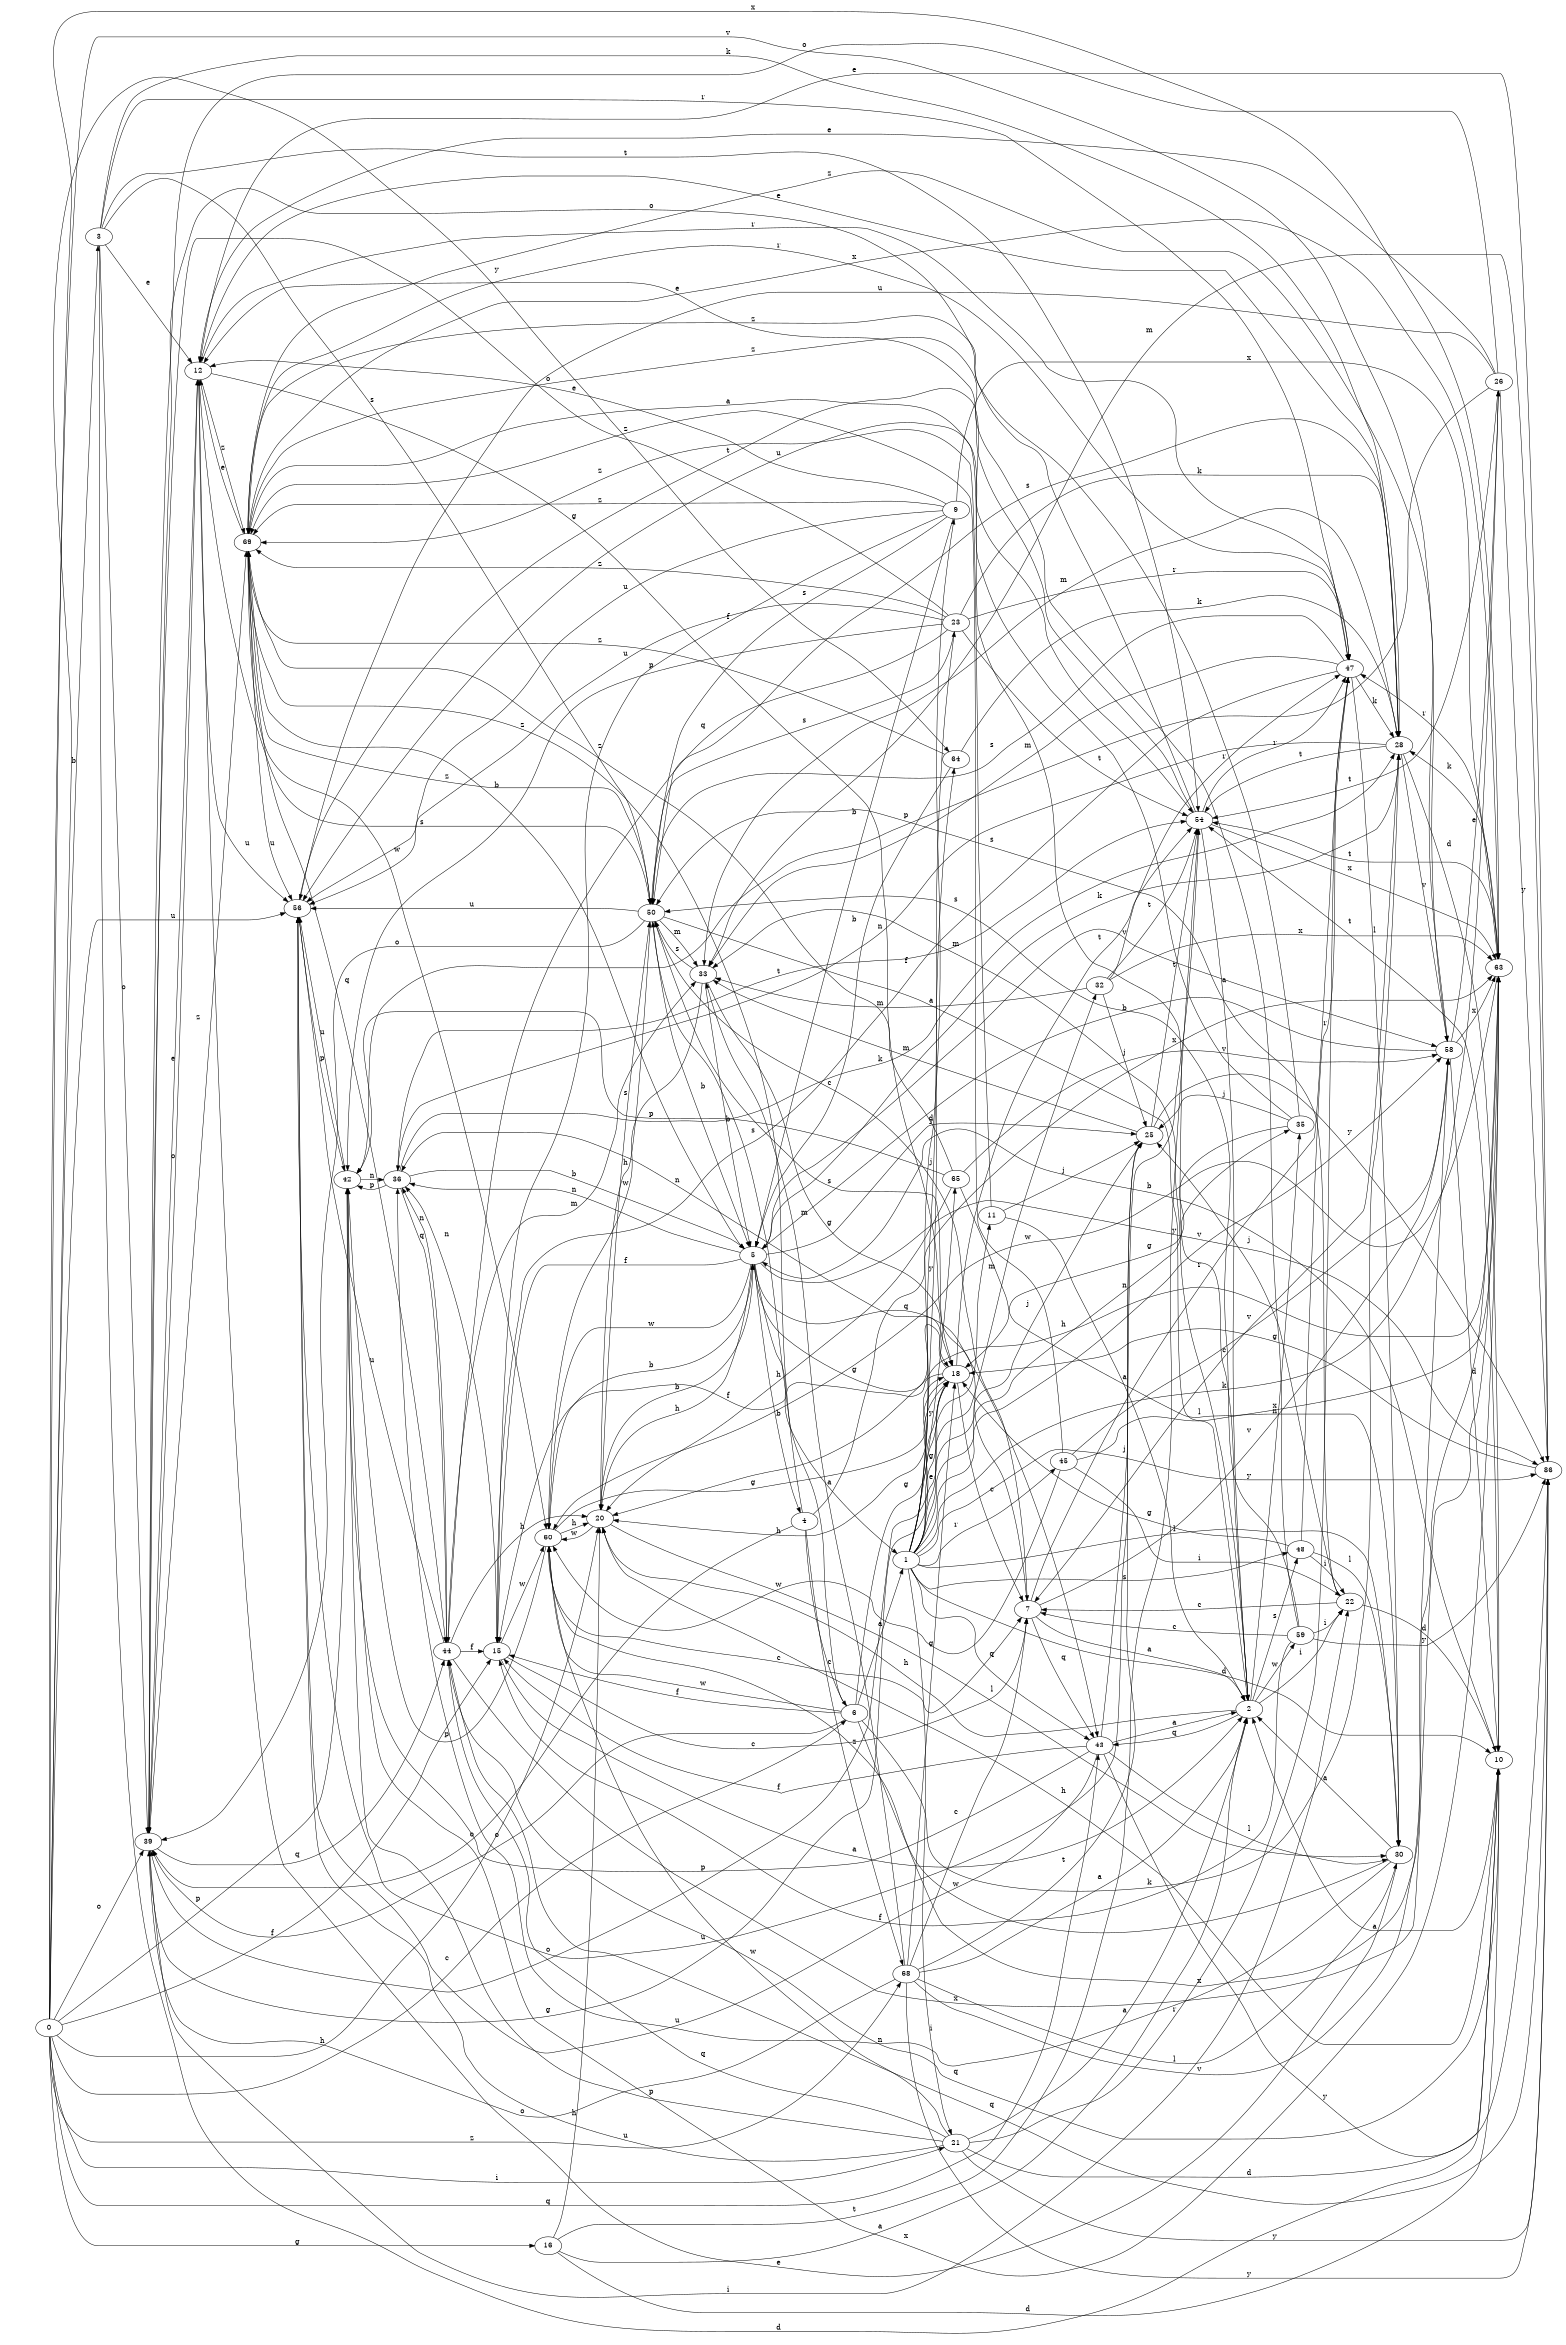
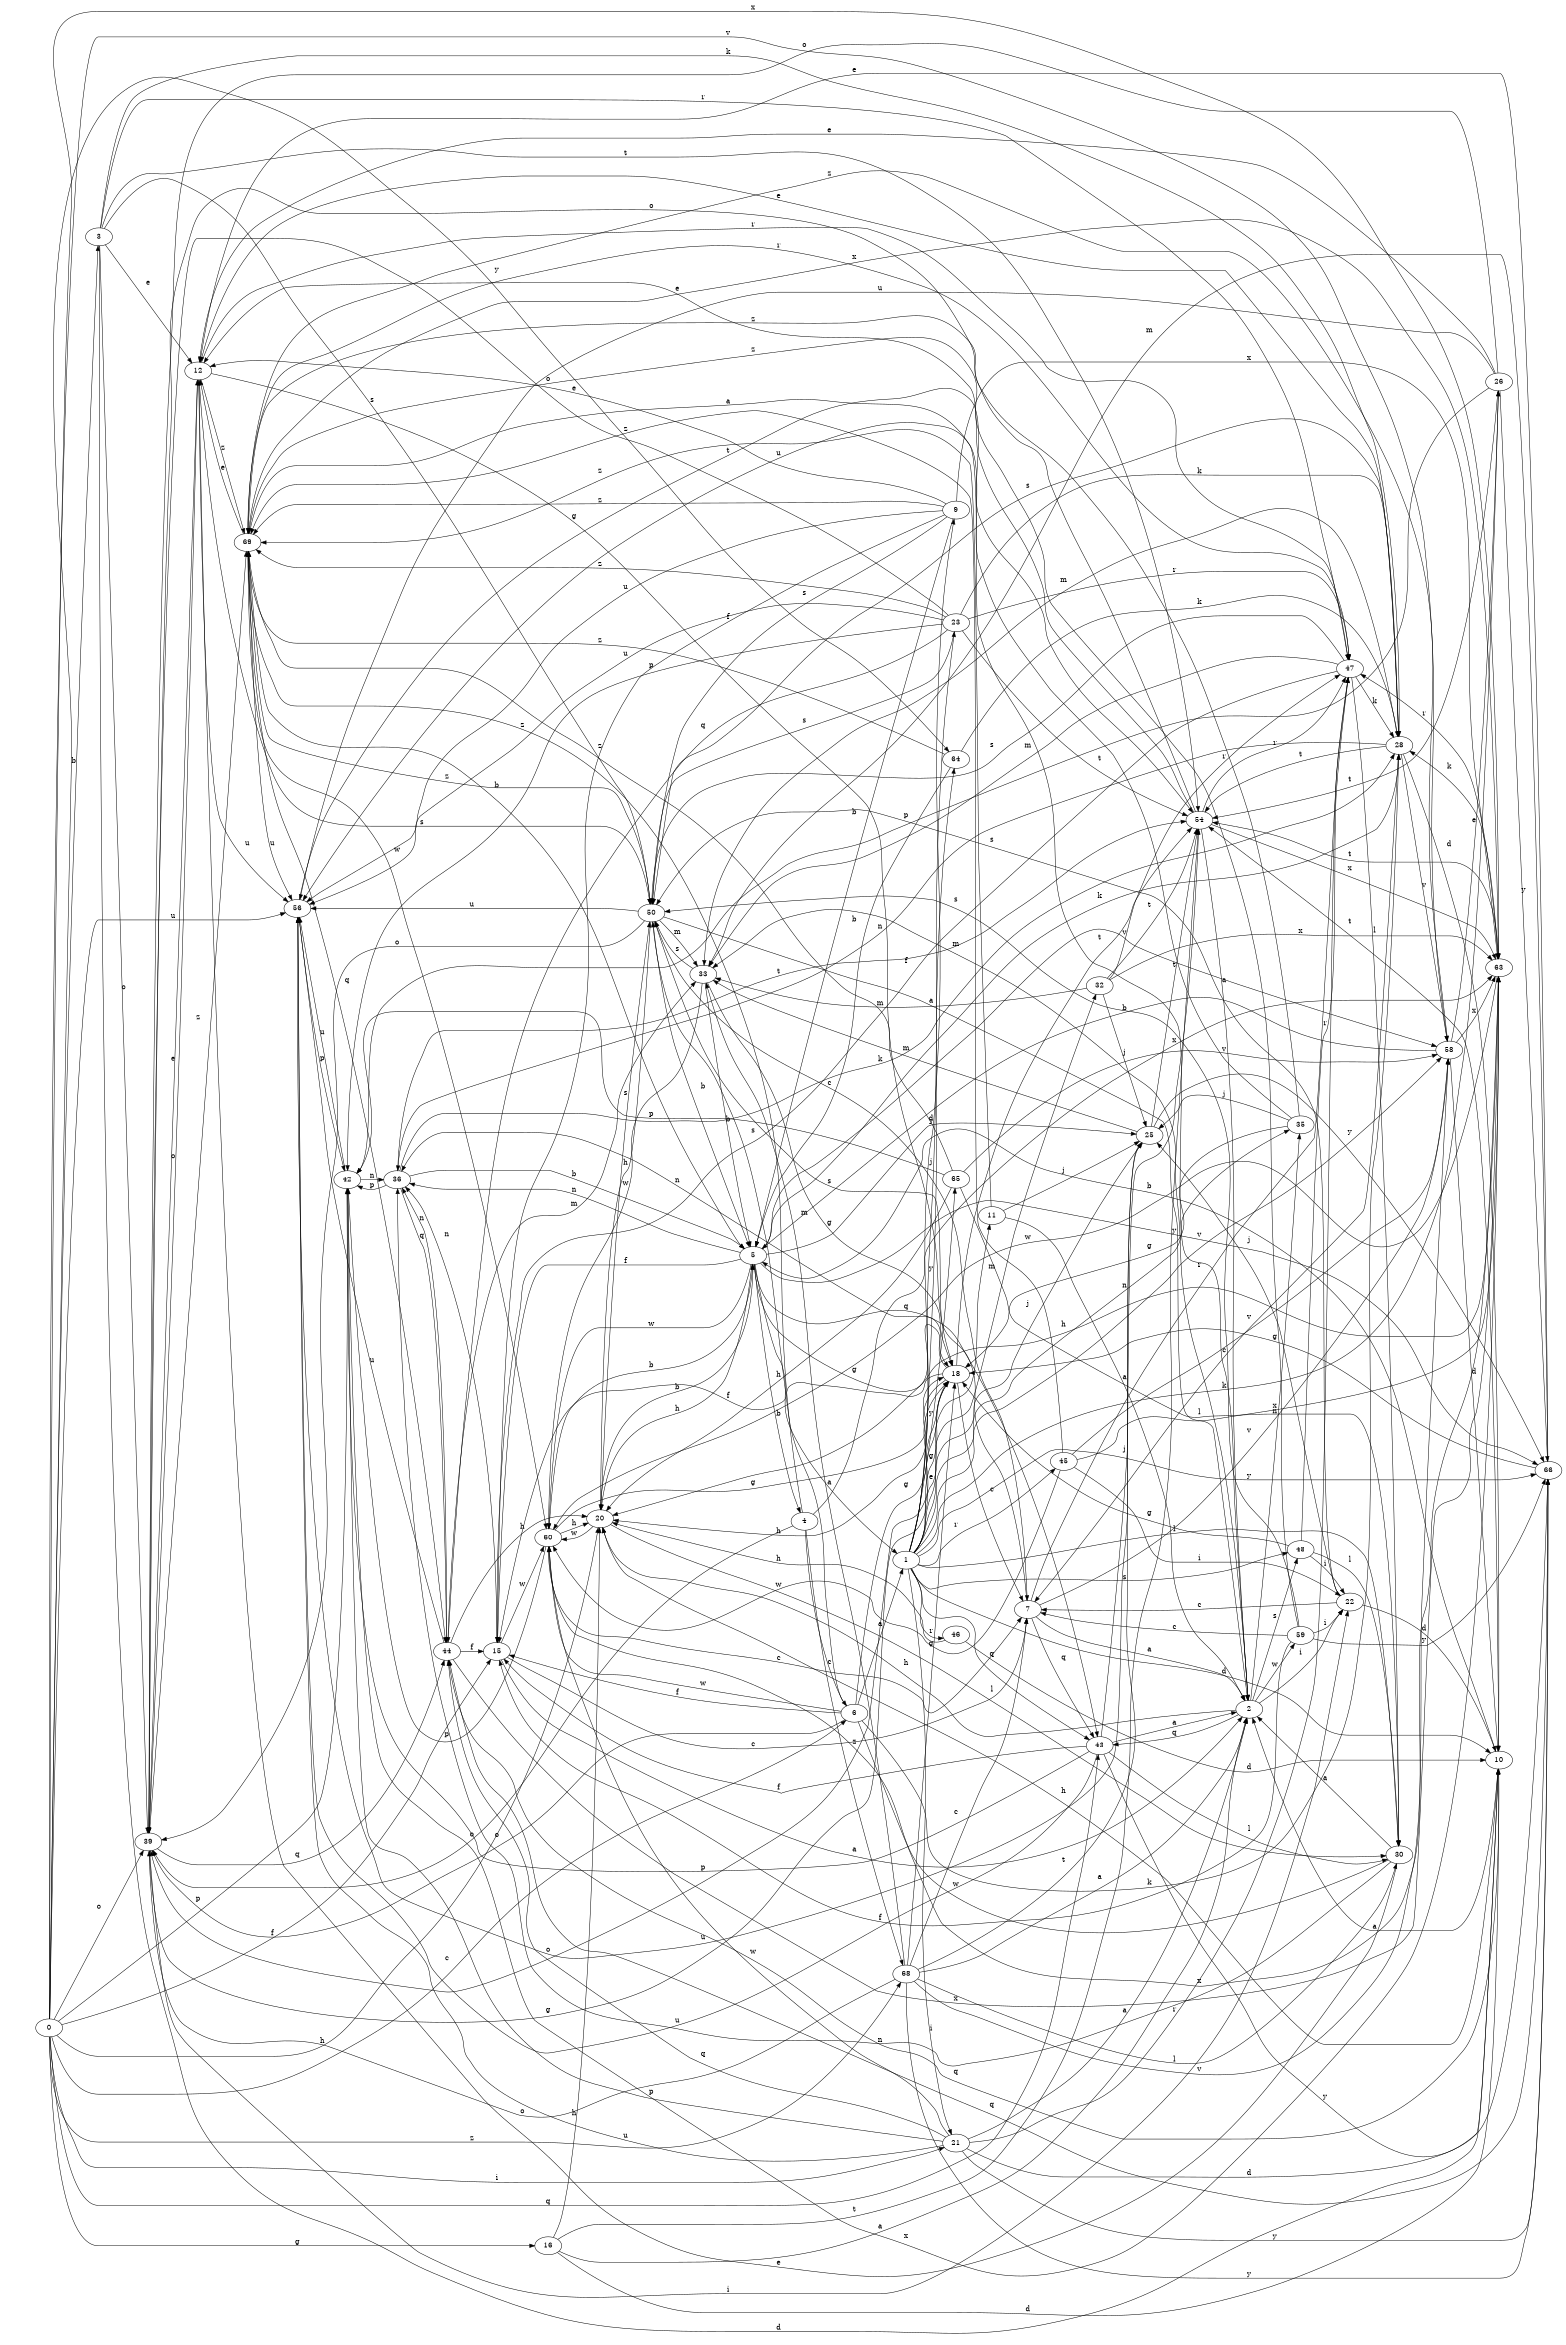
node "86": label "86" -> "66"
node "46": added
